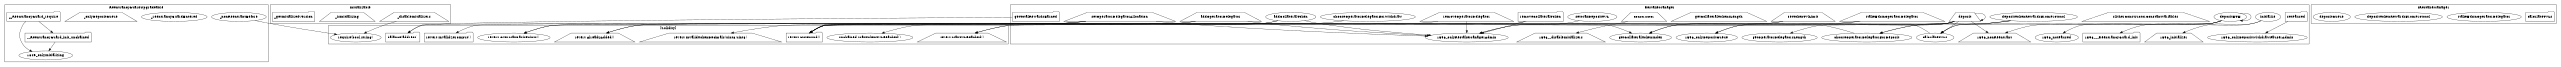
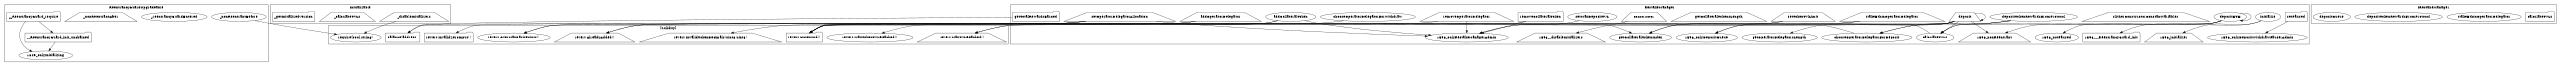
node "_onlyDepositQueue": label "_onlyDepositQueue" -> "_nonReentrantAfter"
node "_isInitializing": label "_isInitializing" -> "_calculateTVLs"
edge "addOperatorDelegator" -> "1596_onlyRestakeManagerAdmin": removed
node "unchained MaxTokenTVLReached()": label "unchained MaxTokenTVLReached()" -> "revert MaxTokenTVLReached()"
